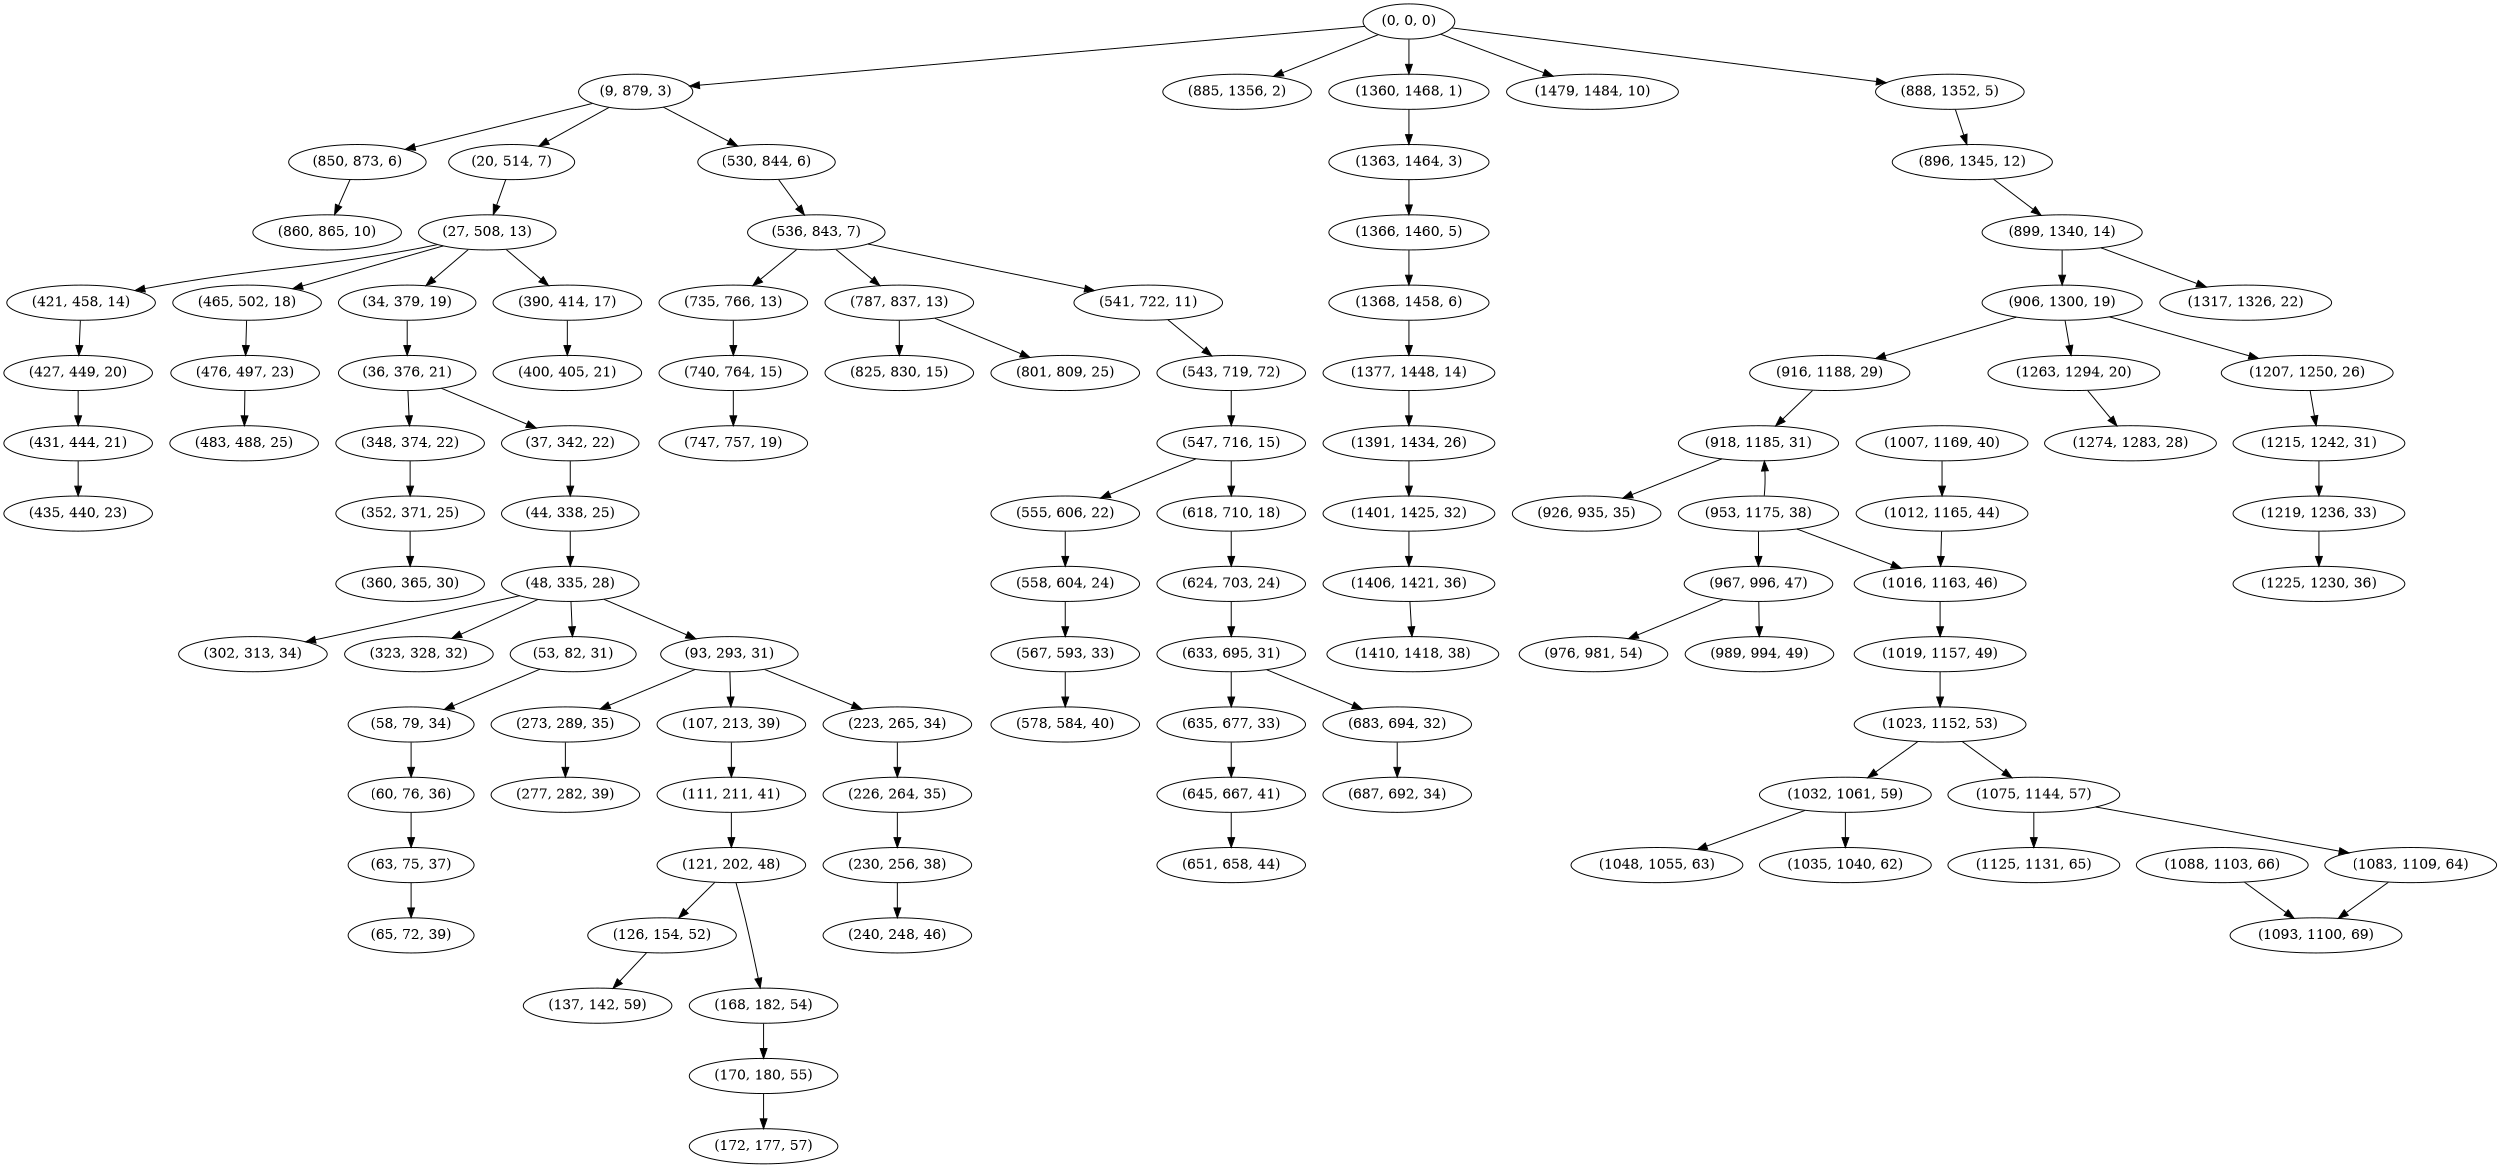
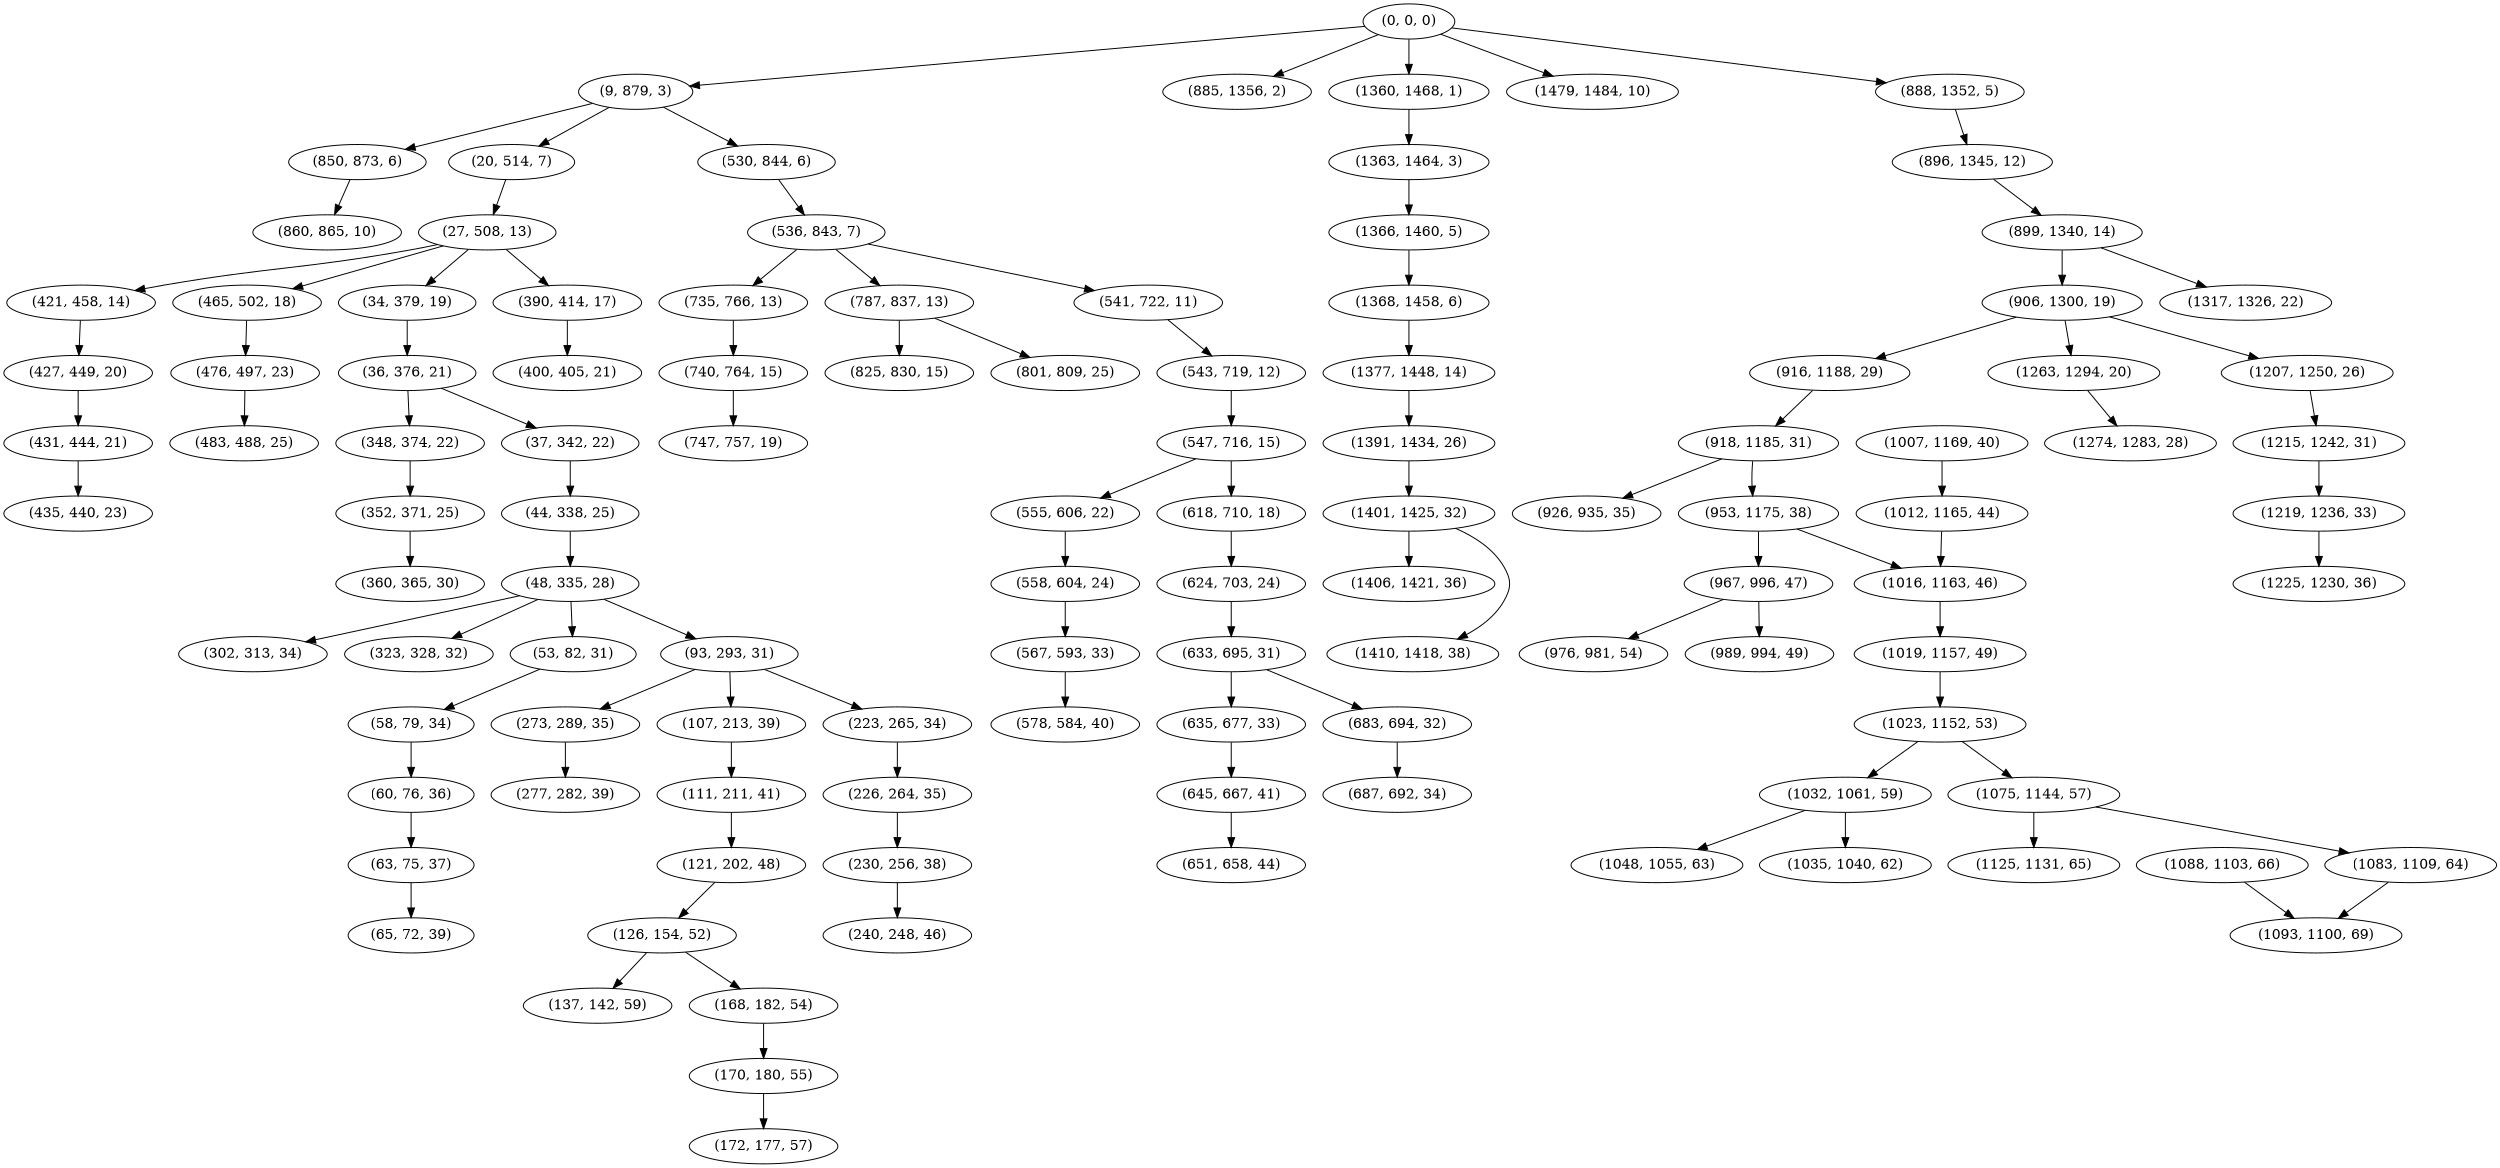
node "(543, 719, 72)": label "(543, 719, 72)" -> "(543, 719, 12)"
edge "(953, 1175, 38)" -> "(918, 1185, 31)": reversed
edge "(1406, 1421, 36)" -> "(1410, 1418, 38)": now "(1401, 1425, 32)" -> "(1410, 1418, 38)"
edge "(121, 202, 48)" -> "(168, 182, 54)": now "(126, 154, 52)" -> "(168, 182, 54)"
